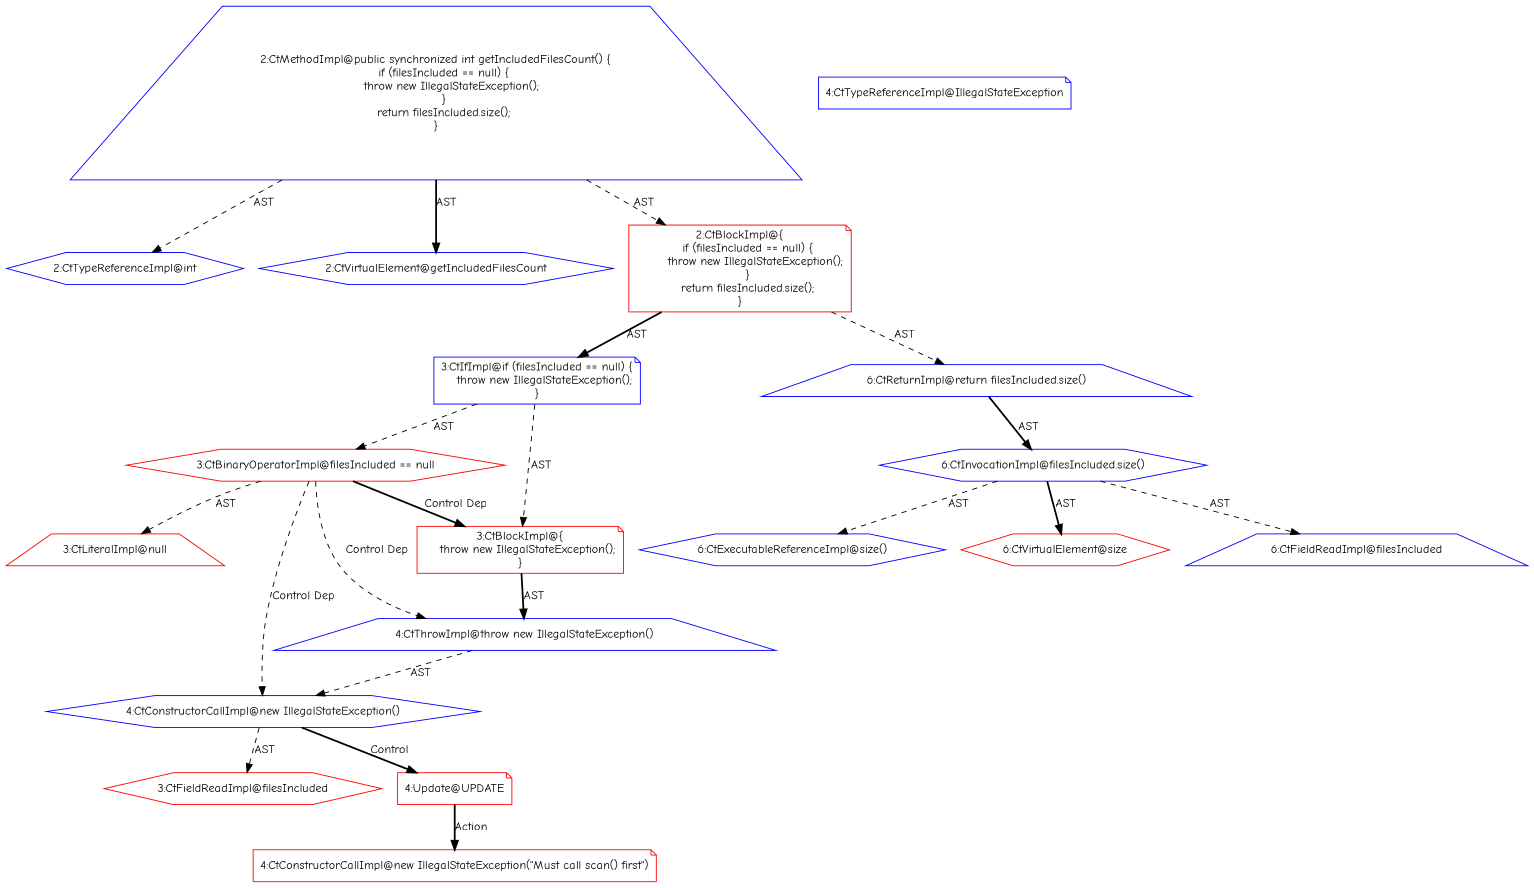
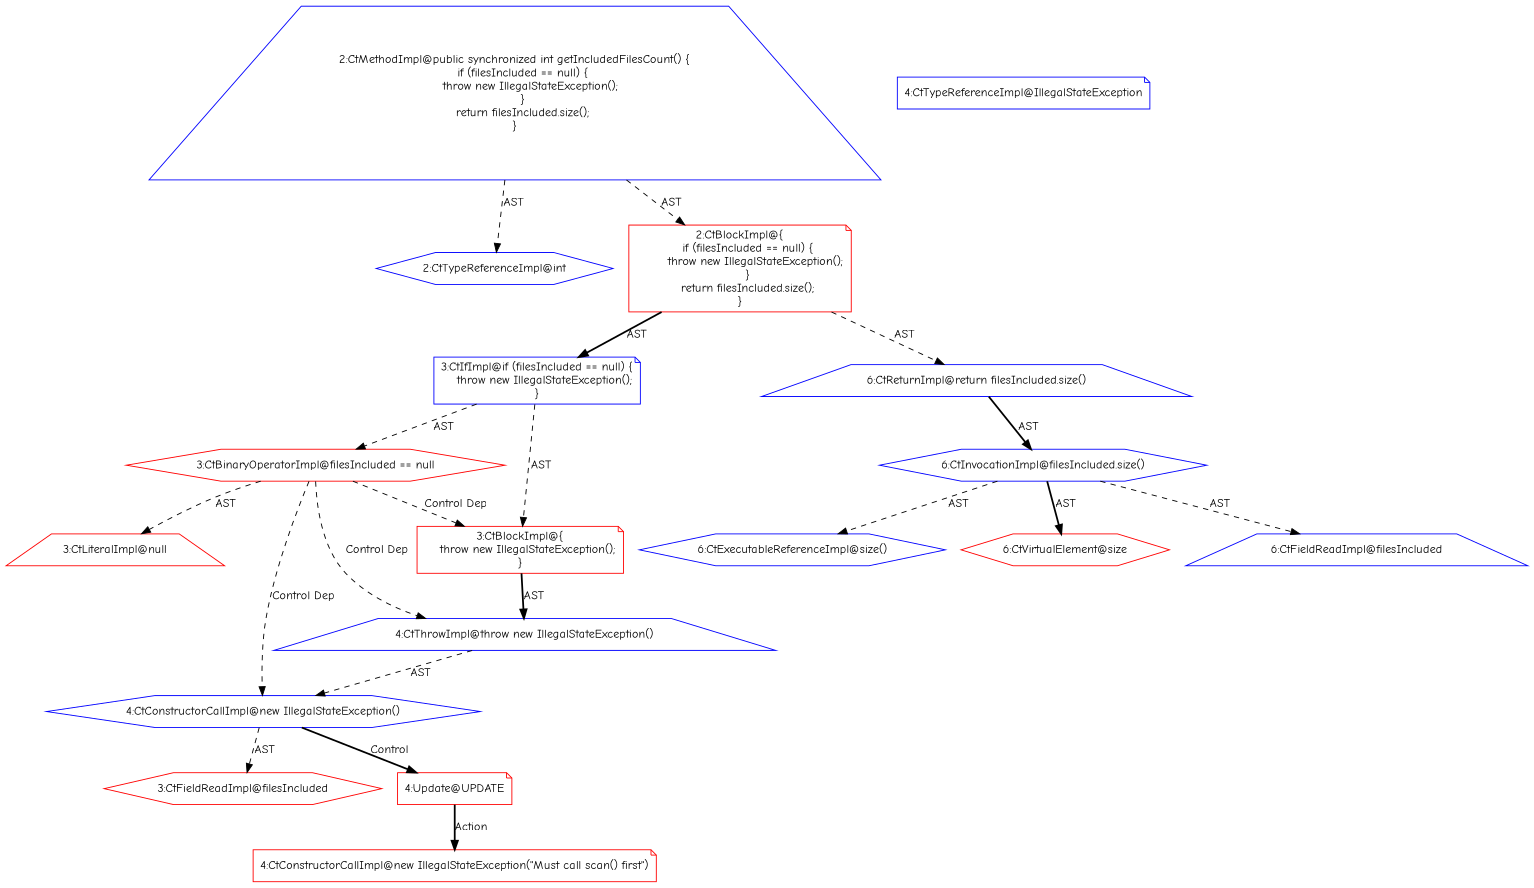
node "2:CtVirtualElement@getIncludedFilesCount": removed
edge "3:CtBinaryOperatorImpl@filesIncluded == null" -> "3:CtBlockImpl@{ throw new IllegalStateException(); }": style bold -> dashed
